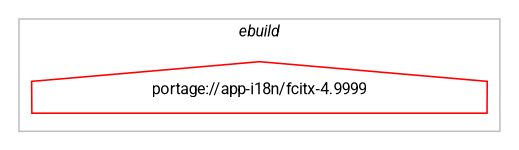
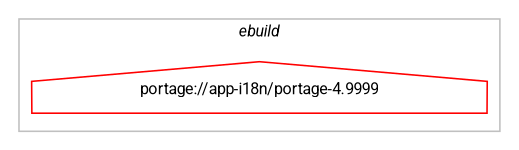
node "portage://app-i18n/fcitx-4.9999": label "portage://app-i18n/fcitx-4.9999" -> "portage://app-i18n/portage-4.9999"
